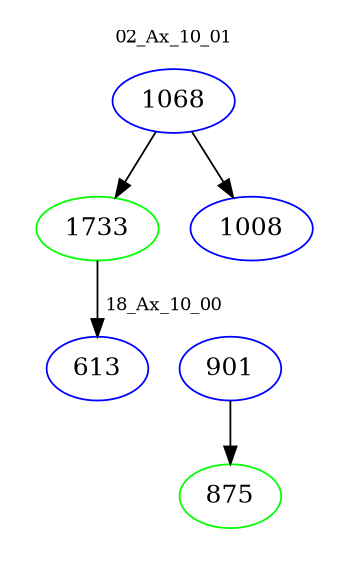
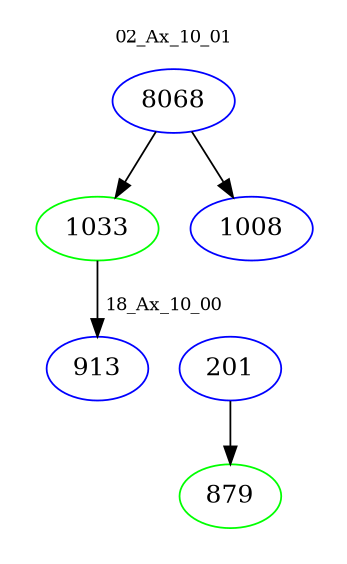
node "1068": label "1068" -> "8068"
node "1733": label "1733" -> "1033"
node "613": label "613" -> "913"
node "901": label "901" -> "201"
node "875": label "875" -> "879"
